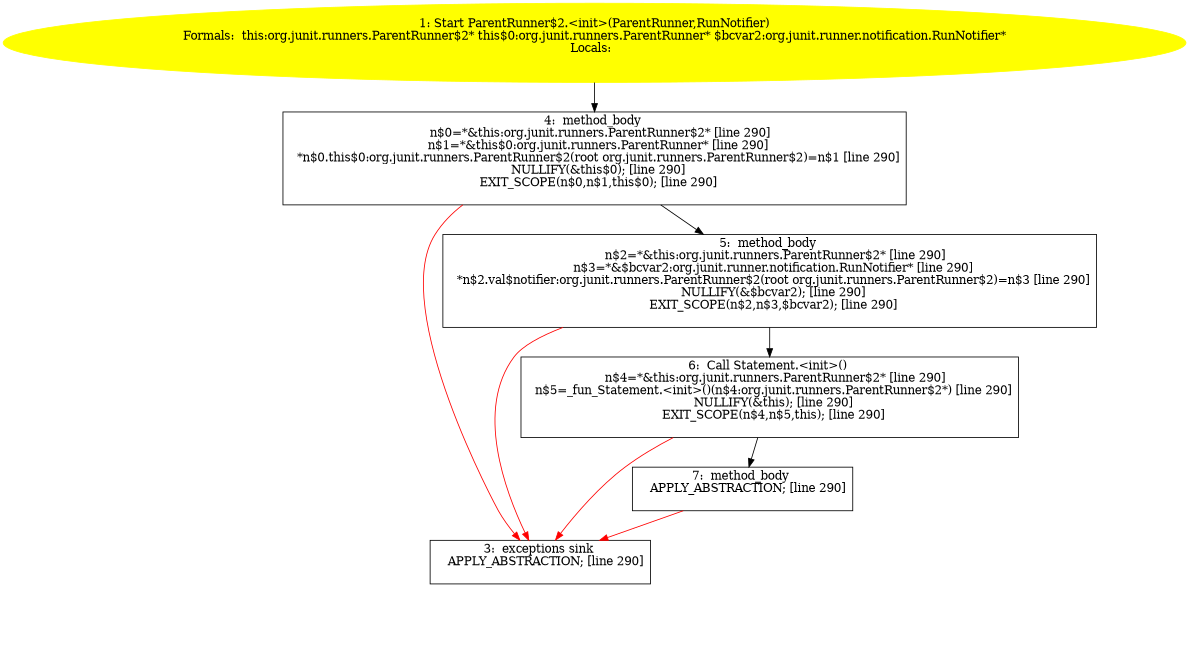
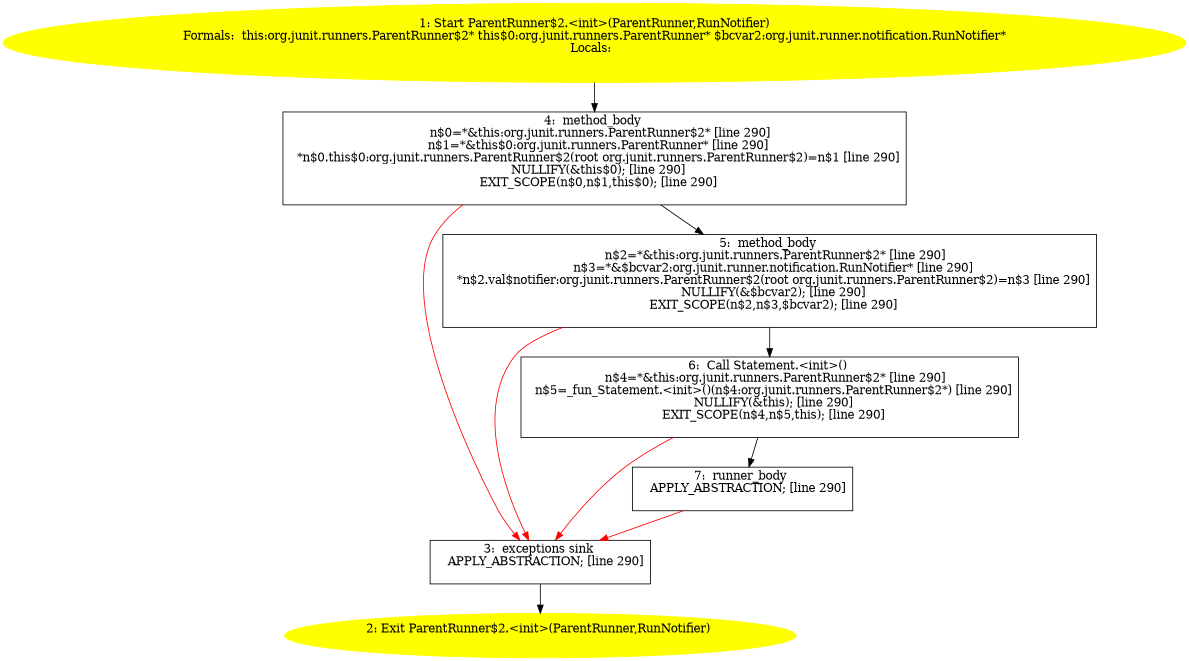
node "7:  method_body APPLY_ABSTRACTION; [line 290]": label "7:  method_body APPLY_ABSTRACTION; [line 290]" -> "7:  runner_body APPLY_ABSTRACTION; [line 290]"
node "2: Exit ParentRunner$2.<init>(ParentRunner,RunNotifier)": added
